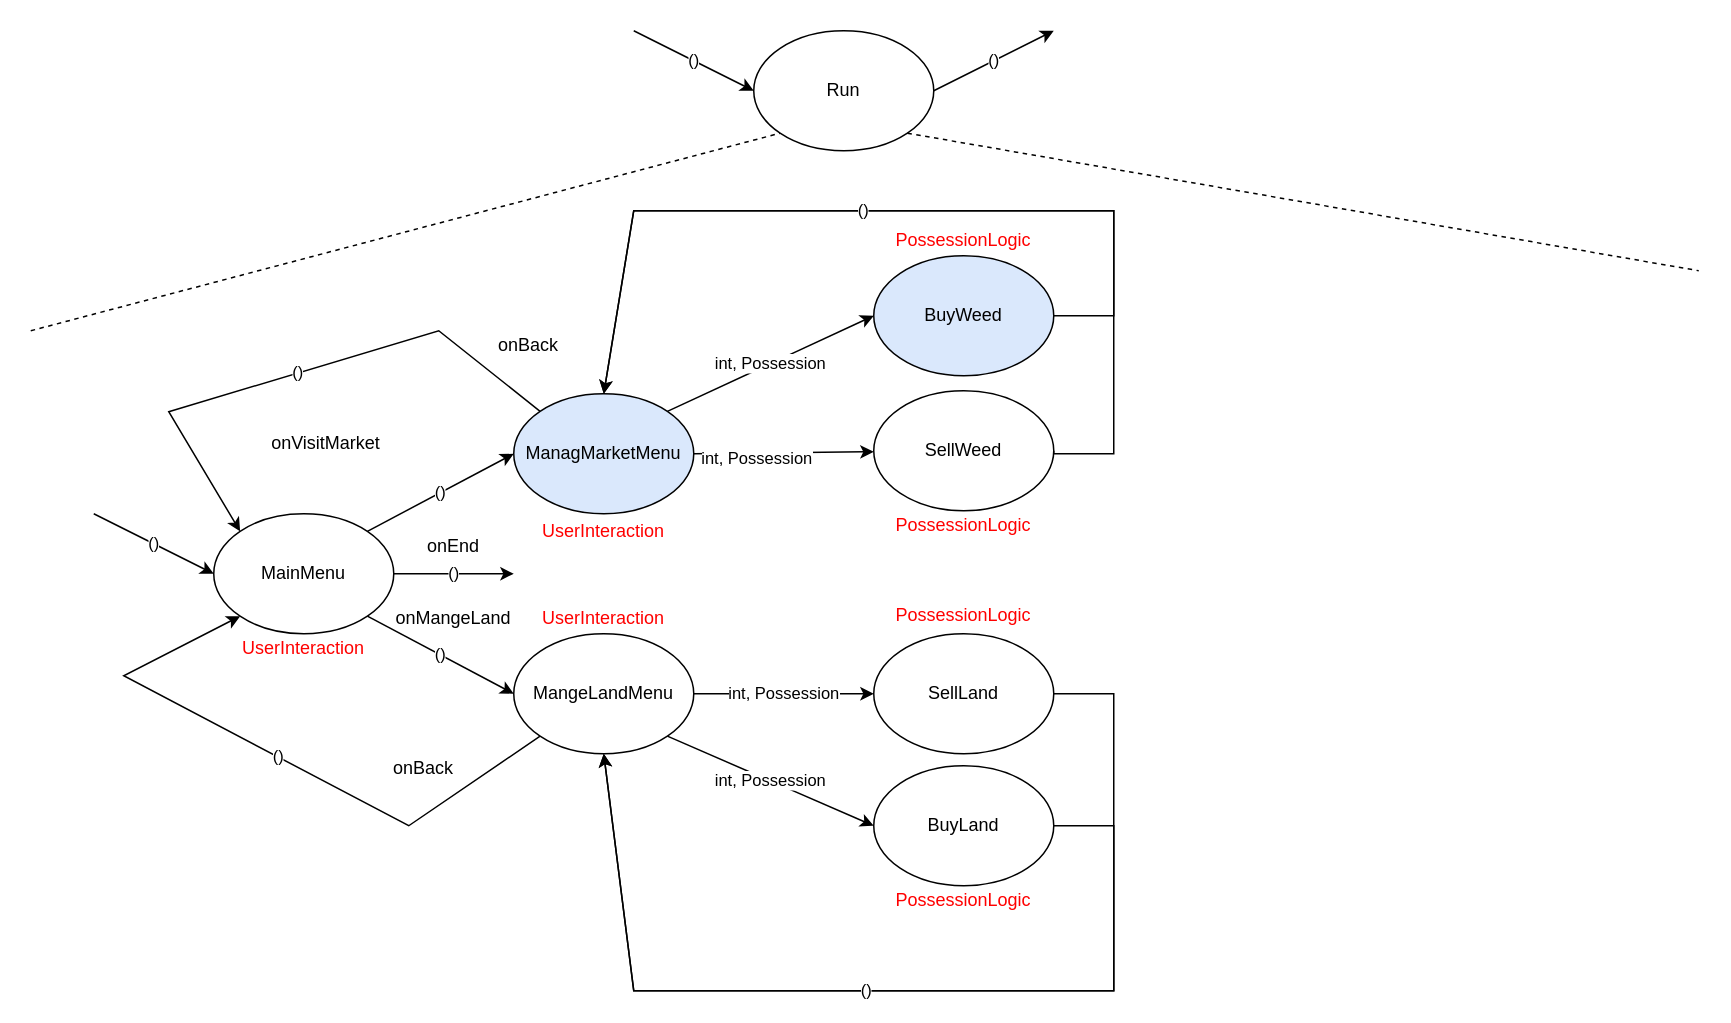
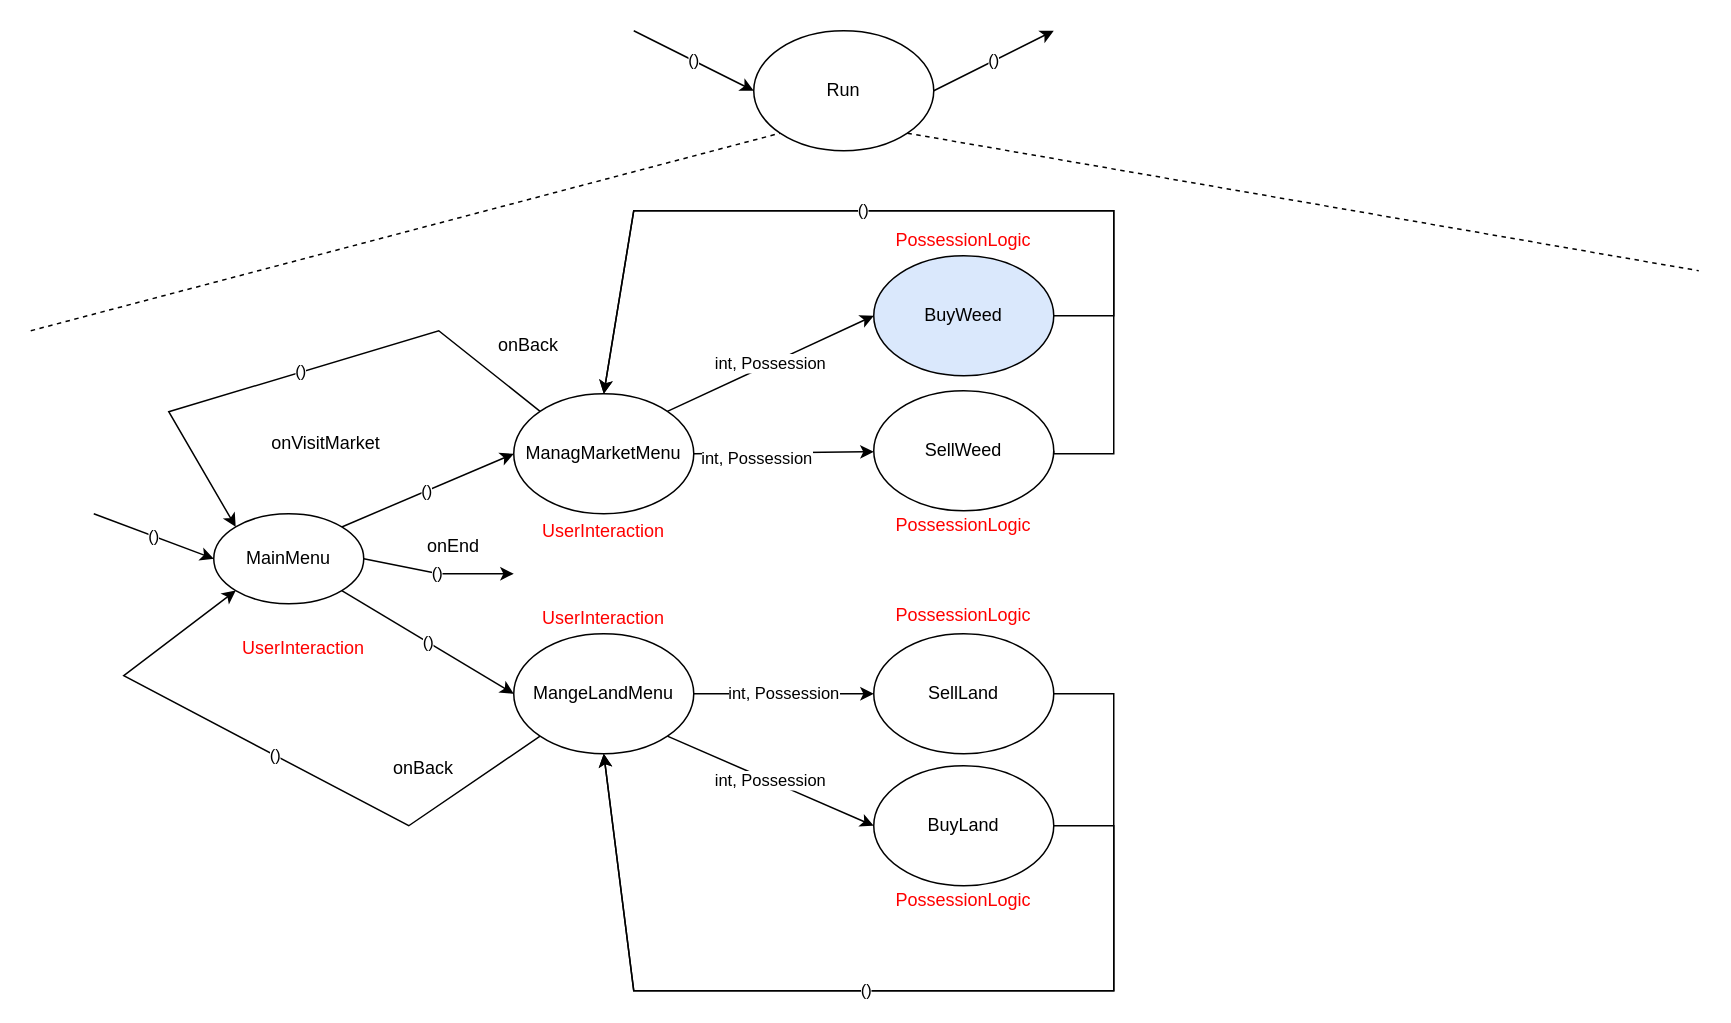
node "ManagMarketMenu": fillcolor #dae8fc -> #ffffff
node "MainMenu": size 180x120 -> 150x90
node "onMangeLand": removed
